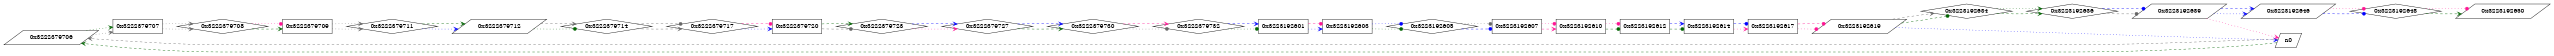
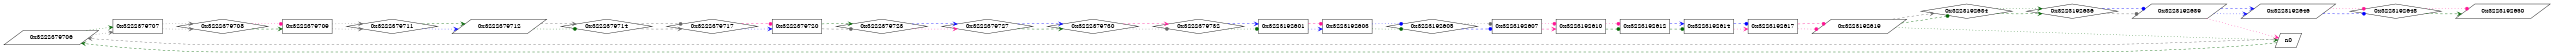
edge "0x3223192619" -> "n0": color blue -> darkgreen
